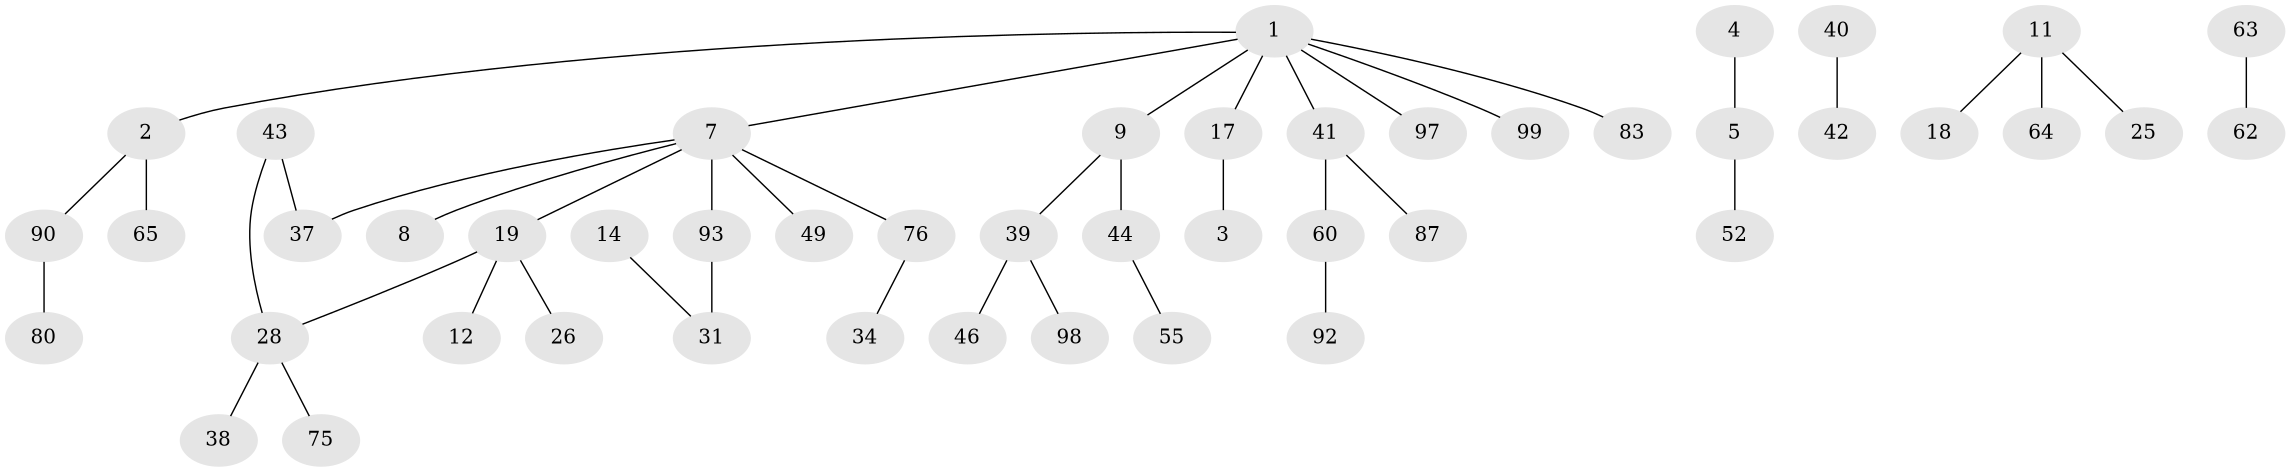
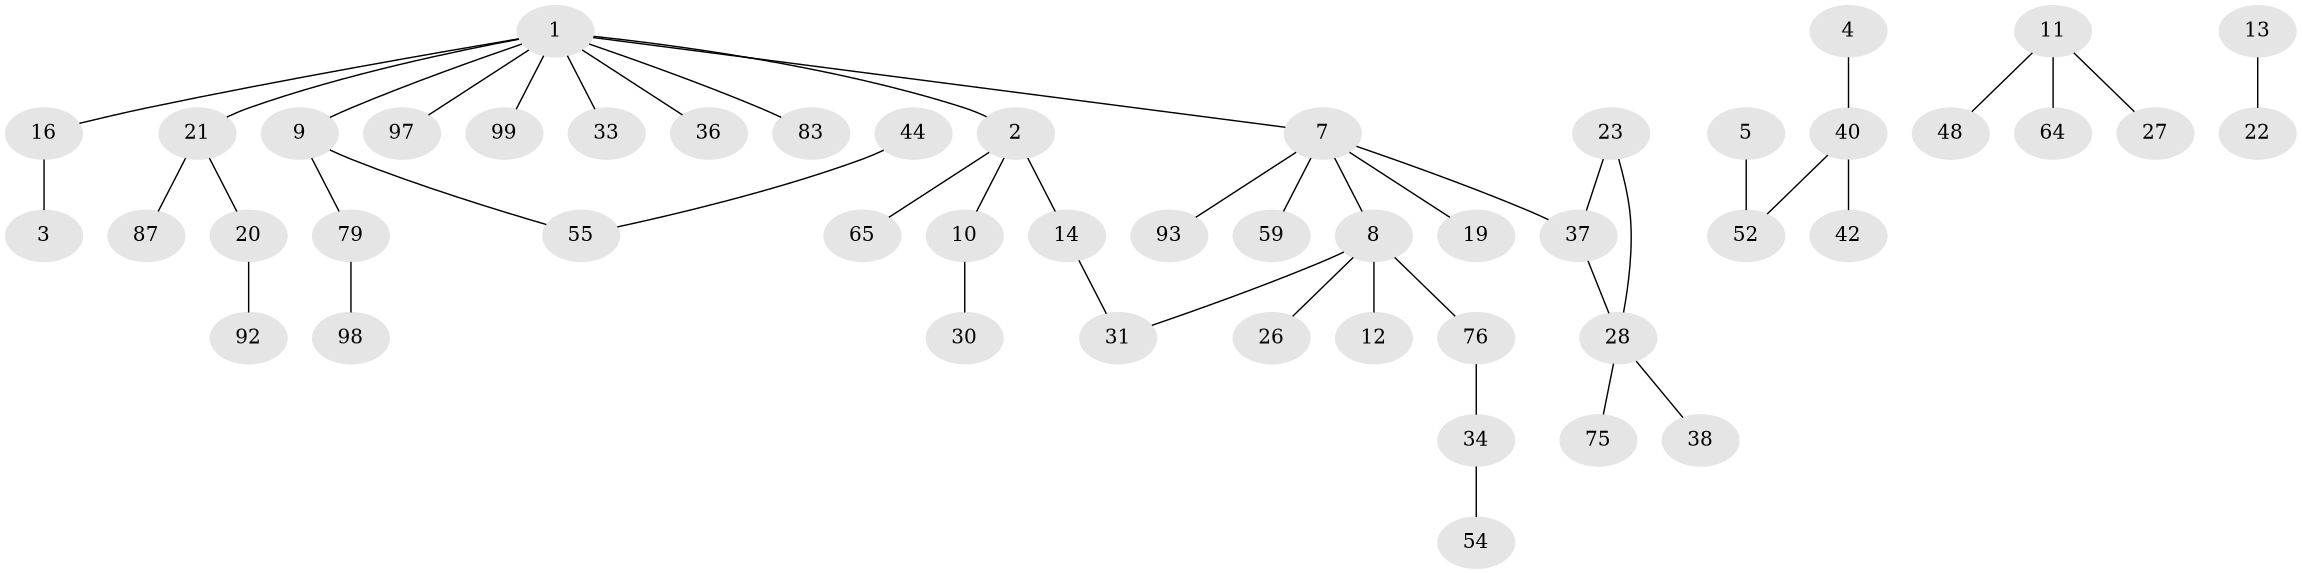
node "63": label "63" -> "13"
edge "4" -- "5": now "4" -- "40"
node "43": label "43" -> "23"
node "33": added
node "36": added
node "17": label "17" -> "16"
node "41": label "41" -> "21"
node "18": label "18" -> "48"
node "25": label "25" -> "27"
node "62": label "62" -> "22"
edge "7" -- "76": now "8" -- "76"
edge "2" -- "14": added
edge "9" -- "44": now "9" -- "55"
edge "40" -- "52": added
node "90": label "90" -> "10"
node "49": label "49" -> "59"
node "39": label "39" -> "79"
node "60": label "60" -> "20"
edge "19" -- "12": now "8" -- "12"
edge "19" -- "26": now "8" -- "26"
edge "93" -- "31": now "8" -- "31"
edge "19" -- "28": now "37" -- "28"
node "80": label "80" -> "30"
node "46": removed
node "54": added
